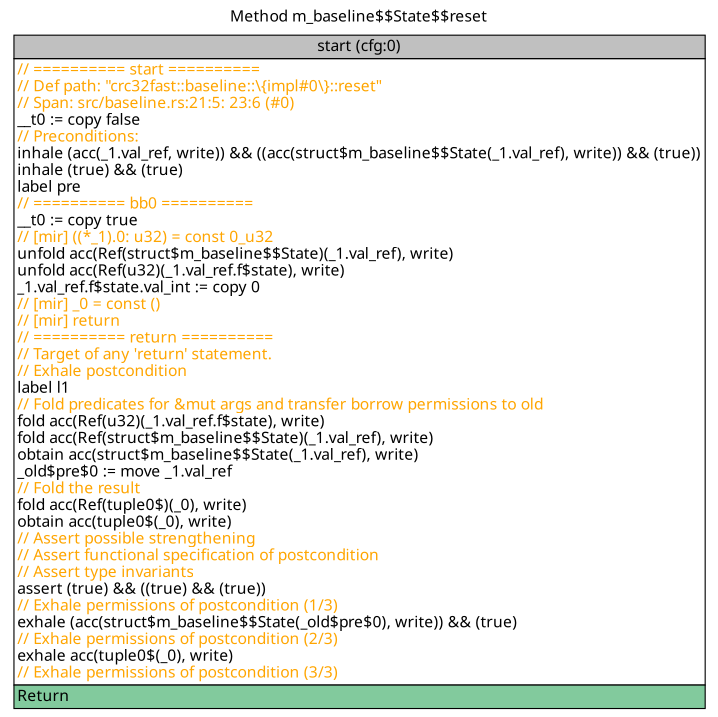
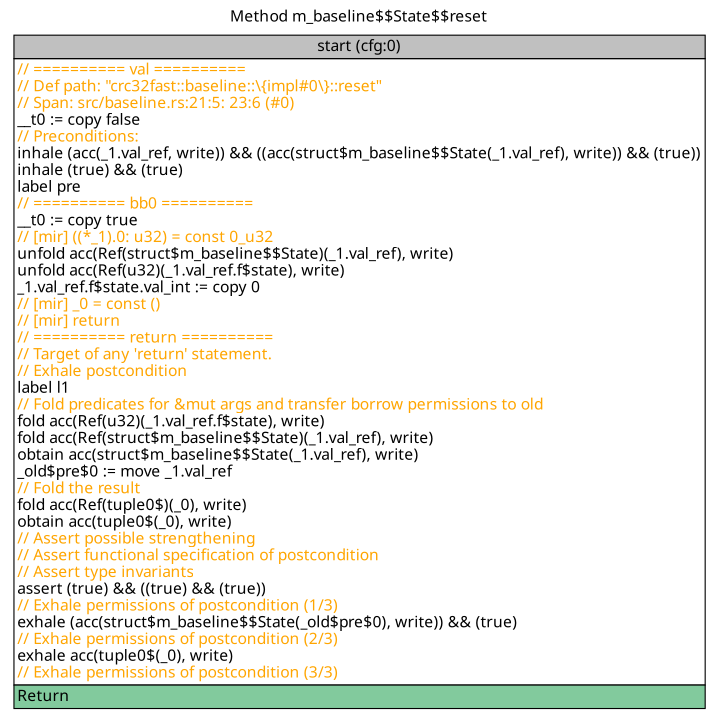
node "start (cfg:0)": text "// ========== start ==========" -> "// ========== val =========="
